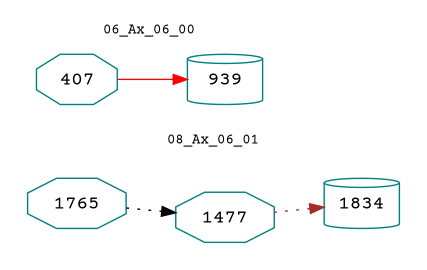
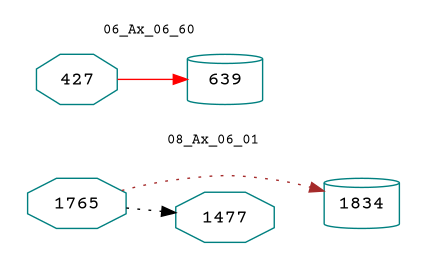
cluster "06_Ax_06_00": label "06_Ax_06_00" -> "06_Ax_06_60"
node "407": label "407" -> "427"
node "939": label "939" -> "639"
edge "1477" -> "1834": now "1765" -> "1834"
